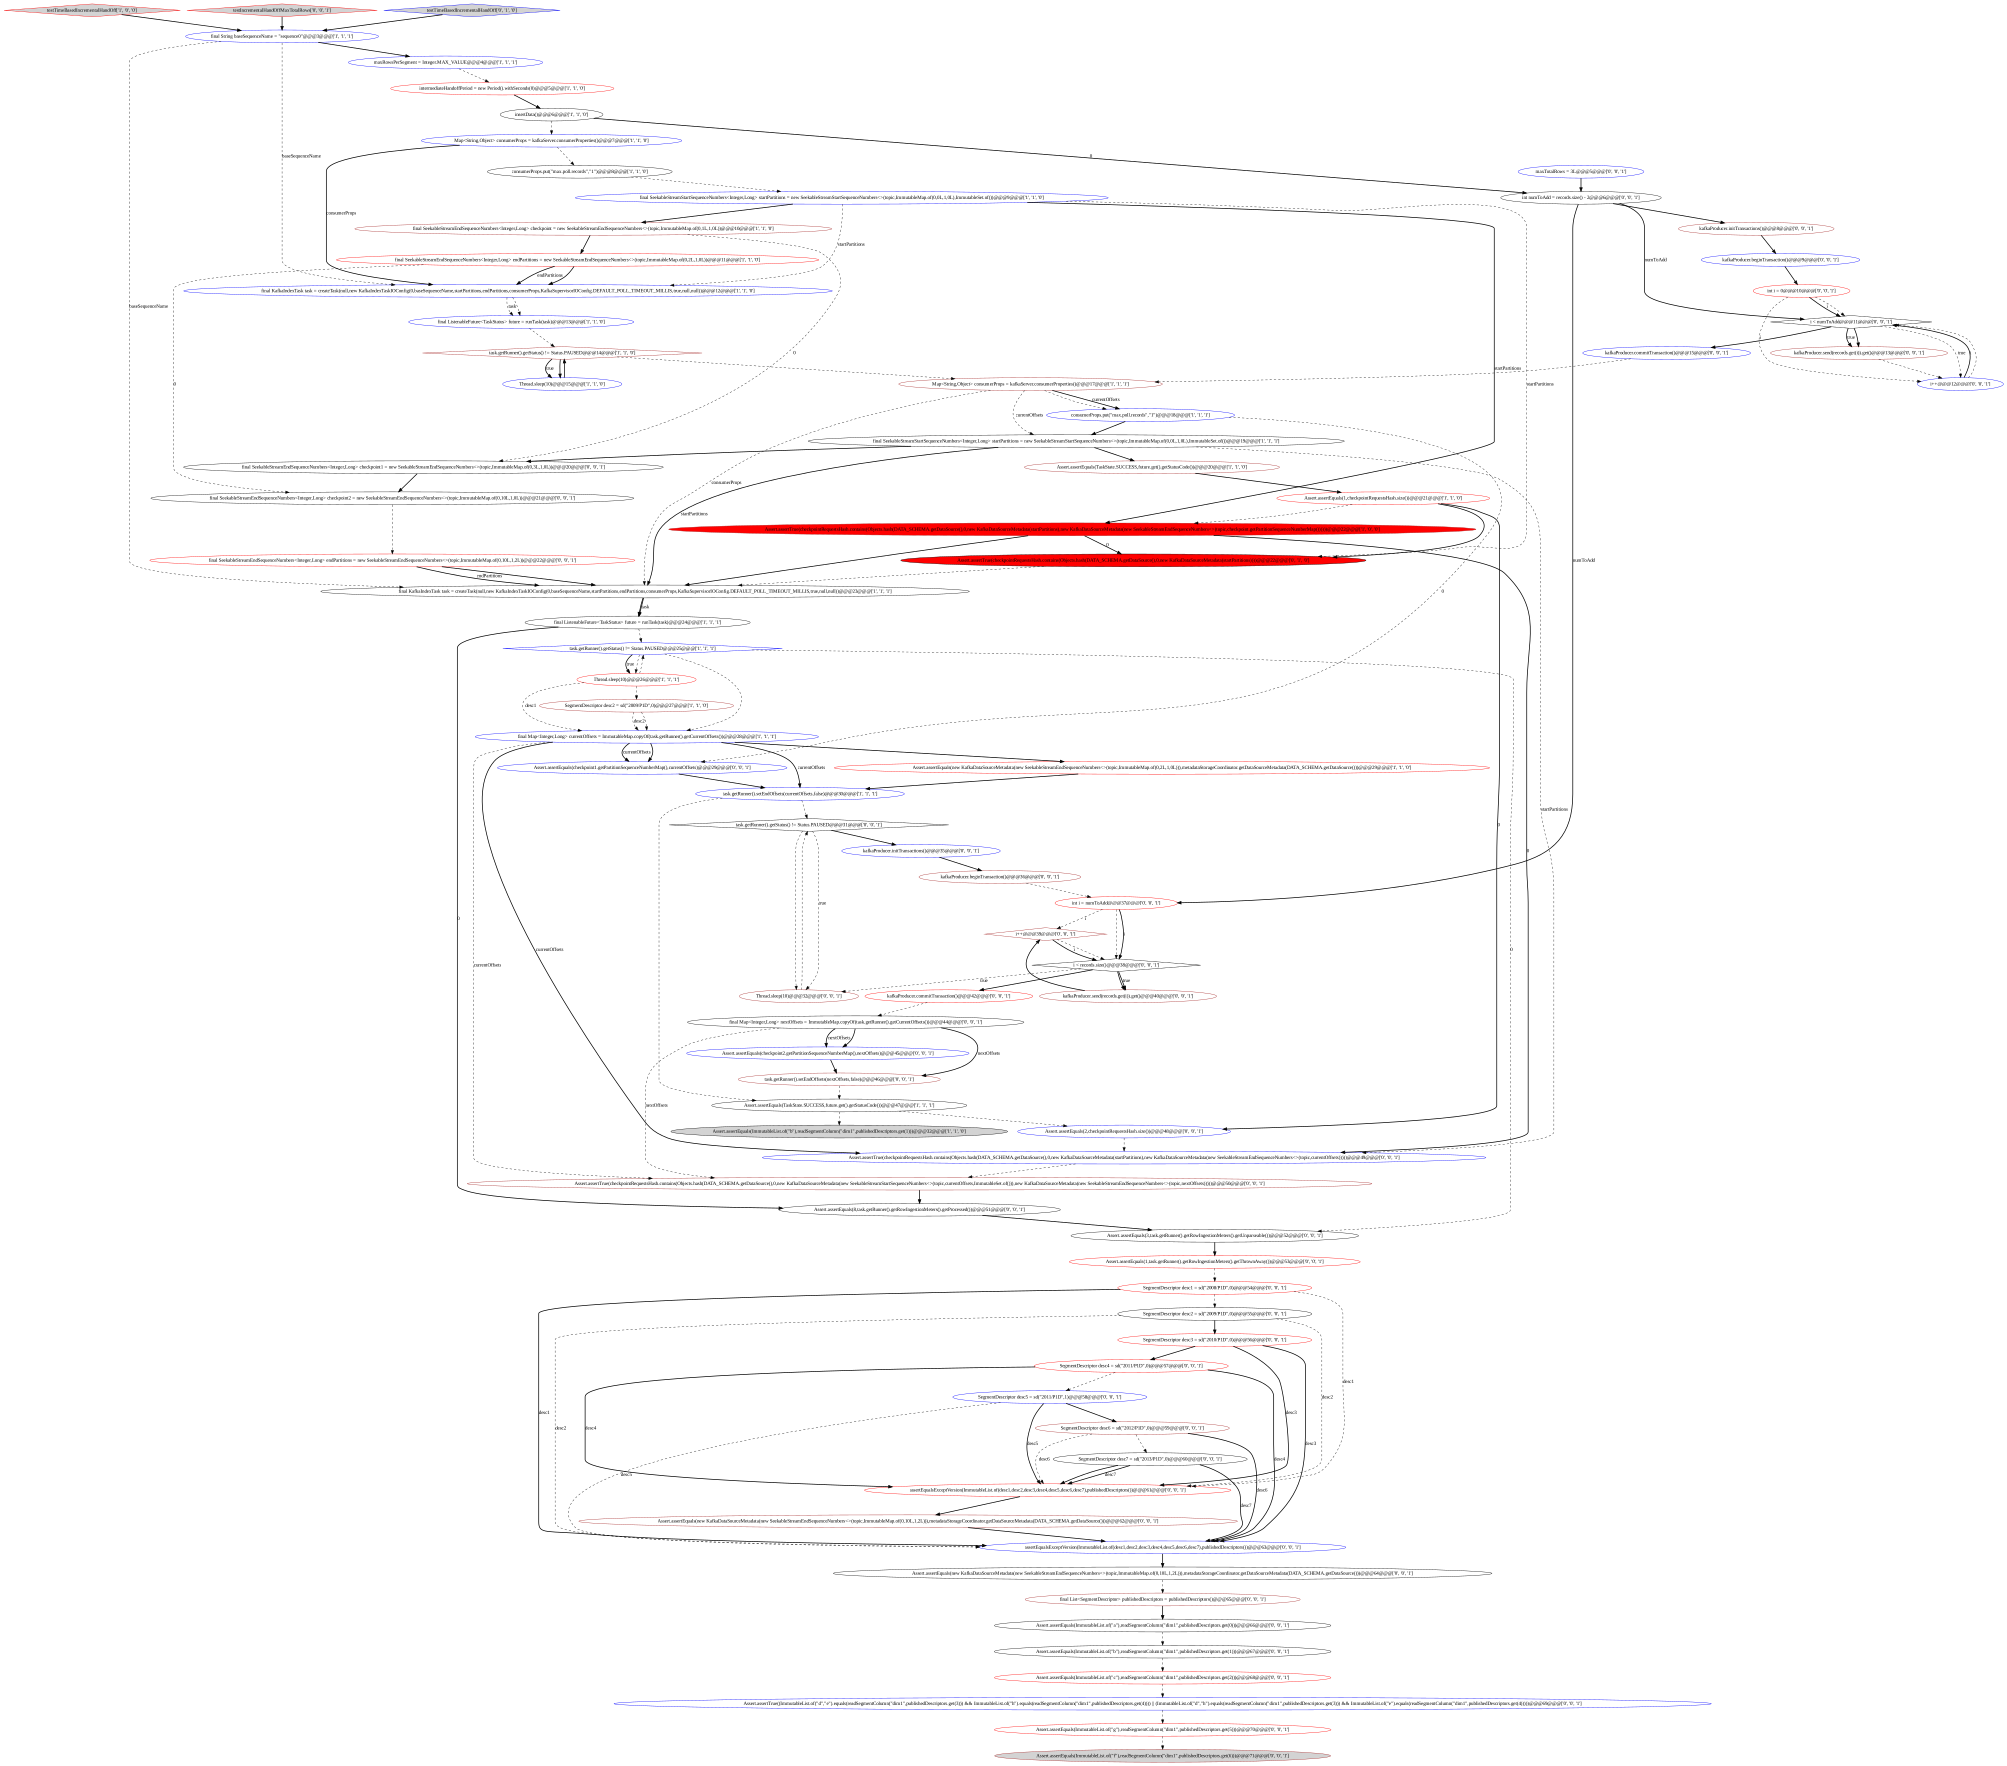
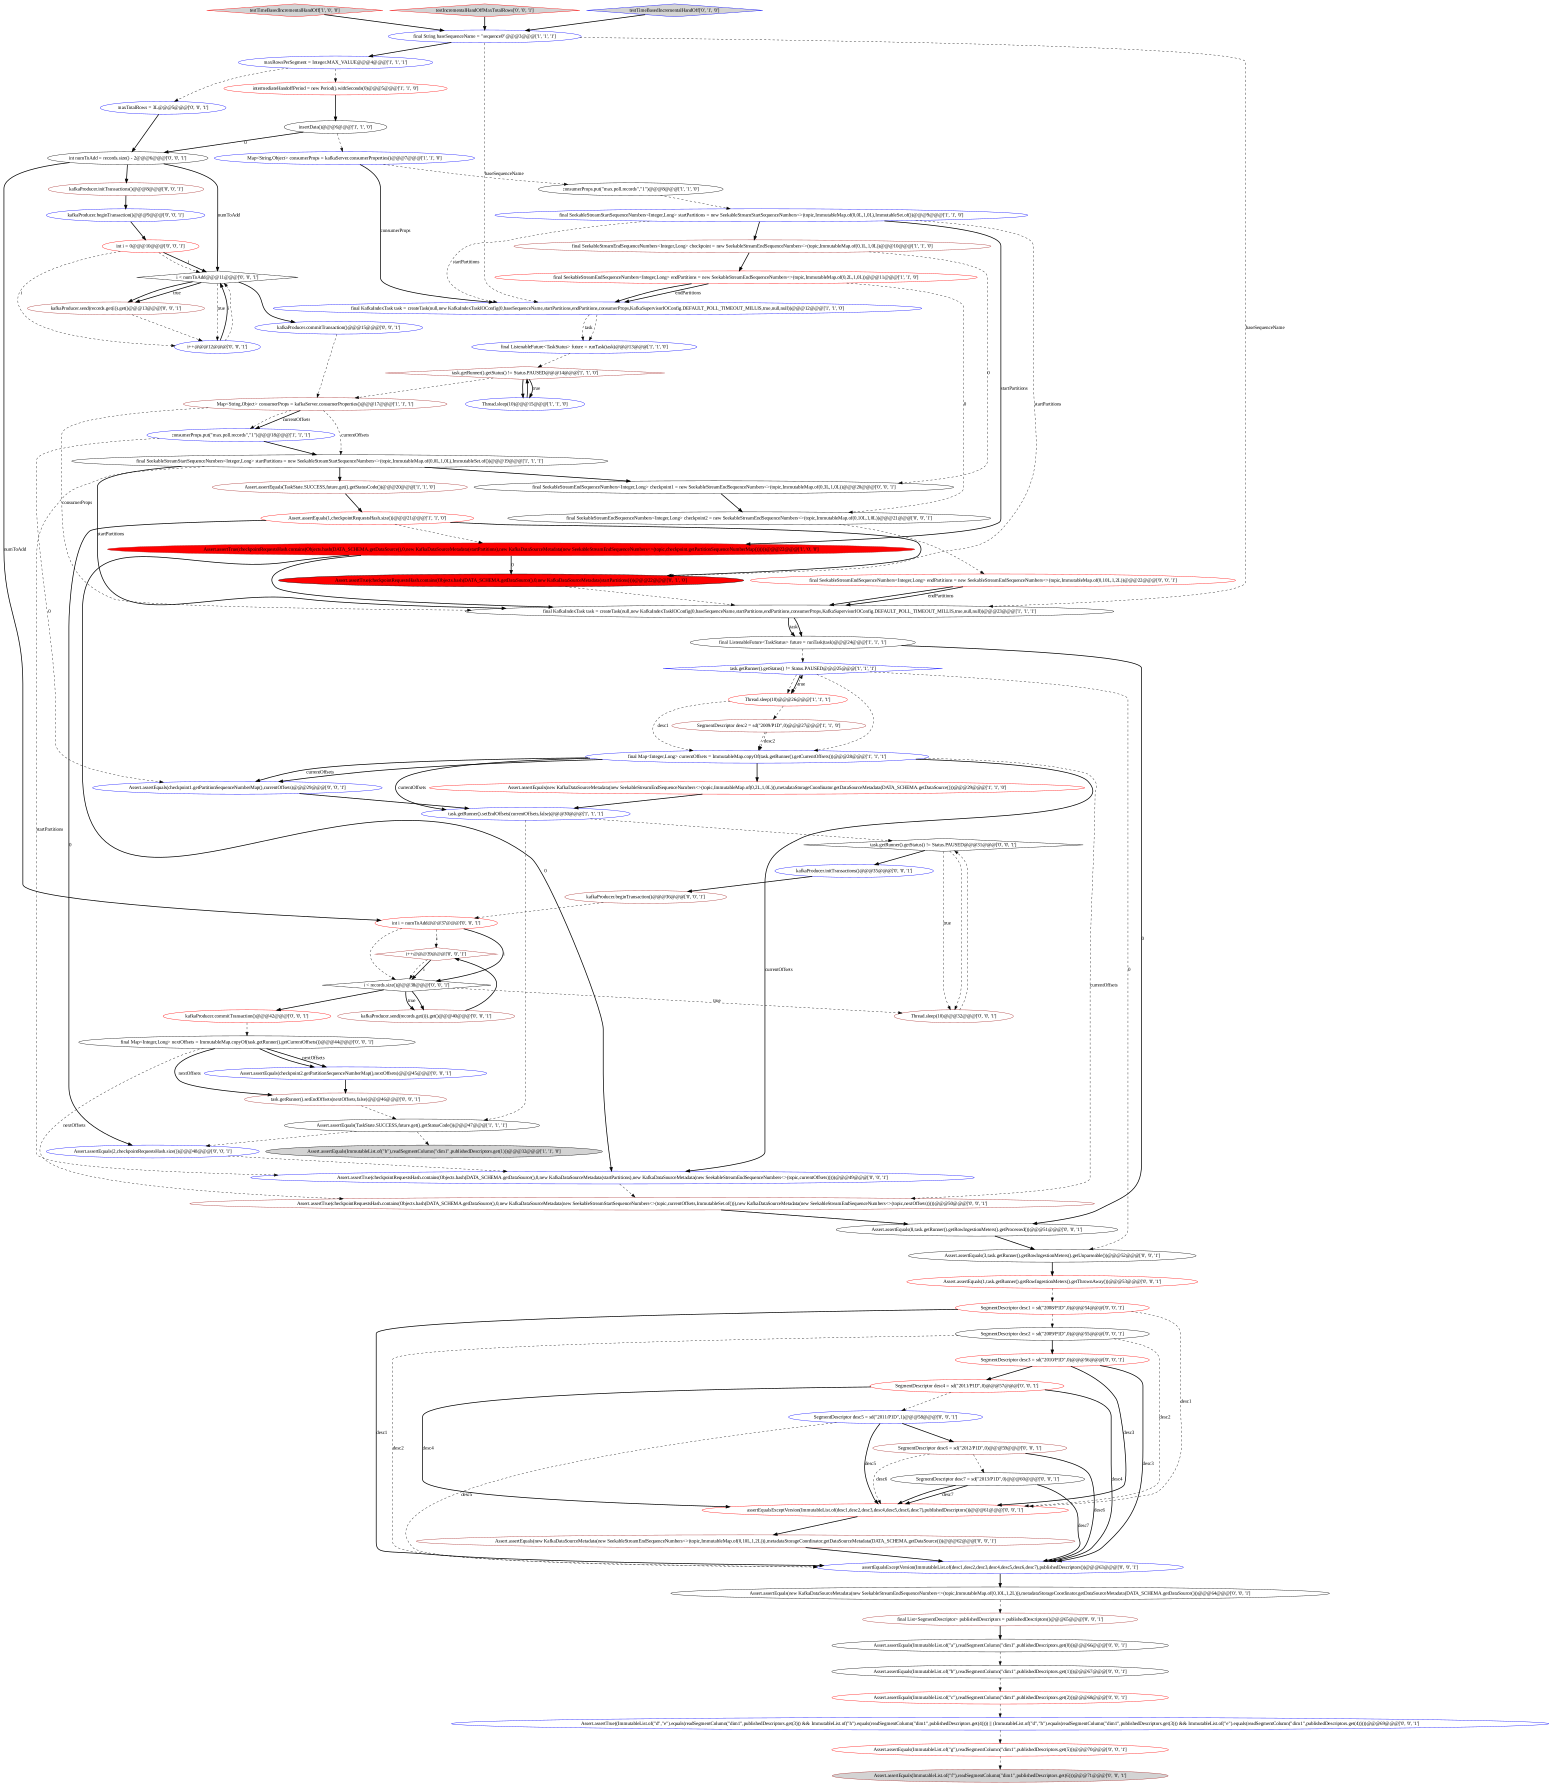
edge "maxRowsPerSegment = Integer.MAX_VALUE@@@4@@@['1', '1', '1']" -> "maxTotalRows = 3L@@@5@@@['0', '0', '1']": added
